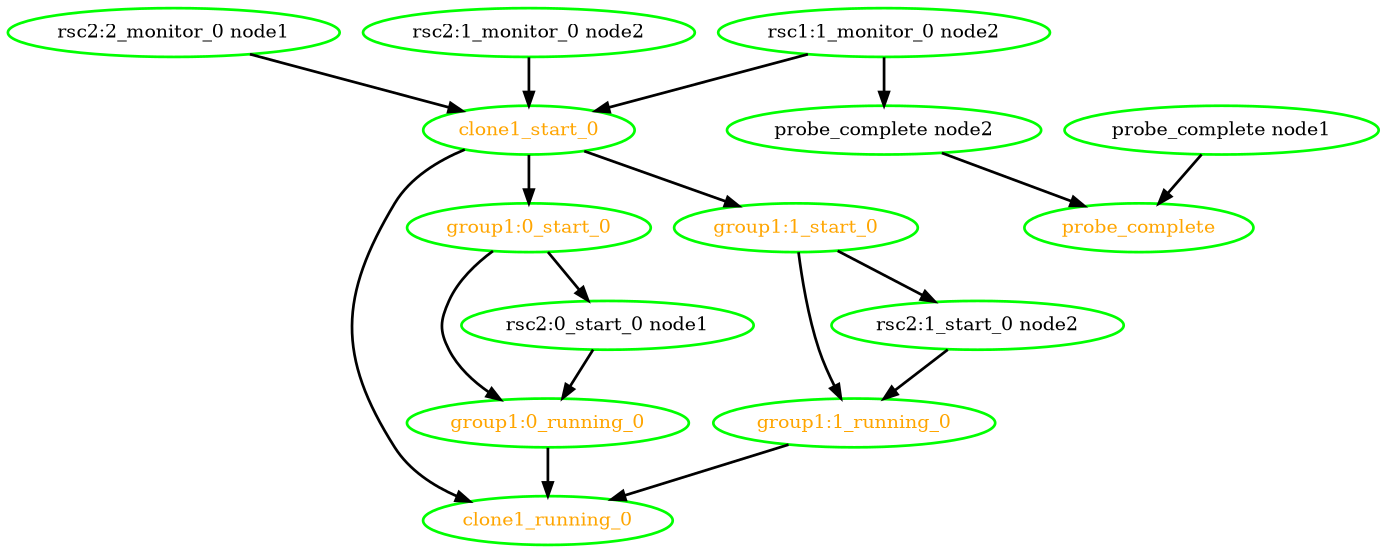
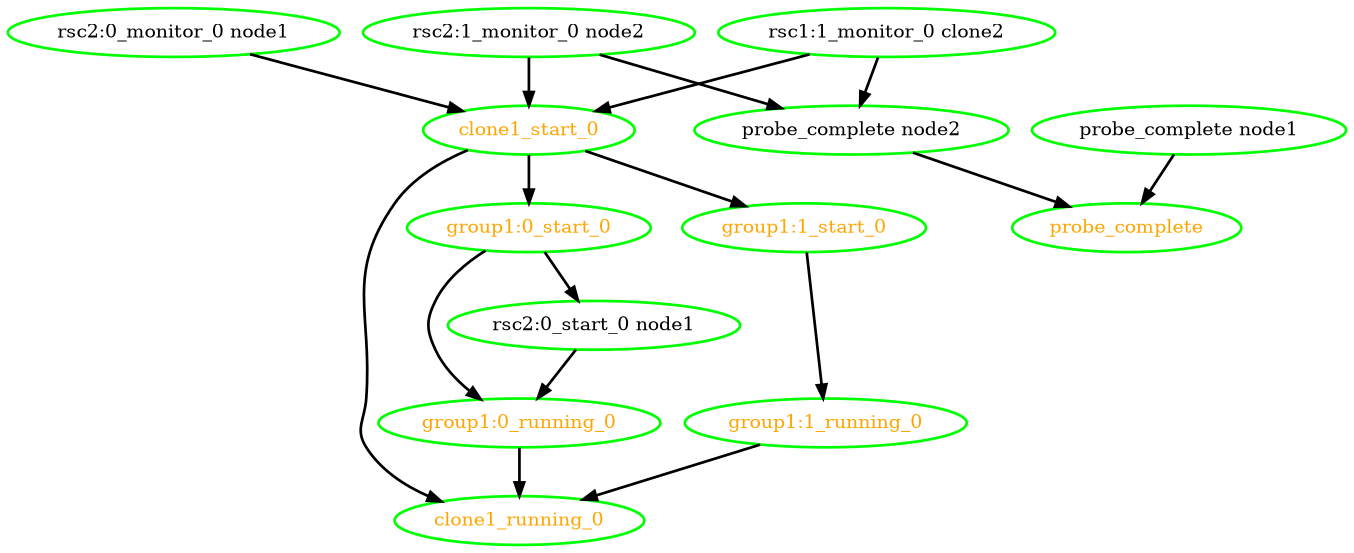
node "rsc2:2_monitor_0 node1": label "rsc2:2_monitor_0 node1" -> "rsc2:0_monitor_0 node1"
node "rsc1:1_monitor_0 node2": label "rsc1:1_monitor_0 node2" -> "rsc1:1_monitor_0 clone2"
edge "rsc2:1_monitor_0 node2" -> "probe_complete node2": added
node "rsc2:1_start_0 node2": removed
